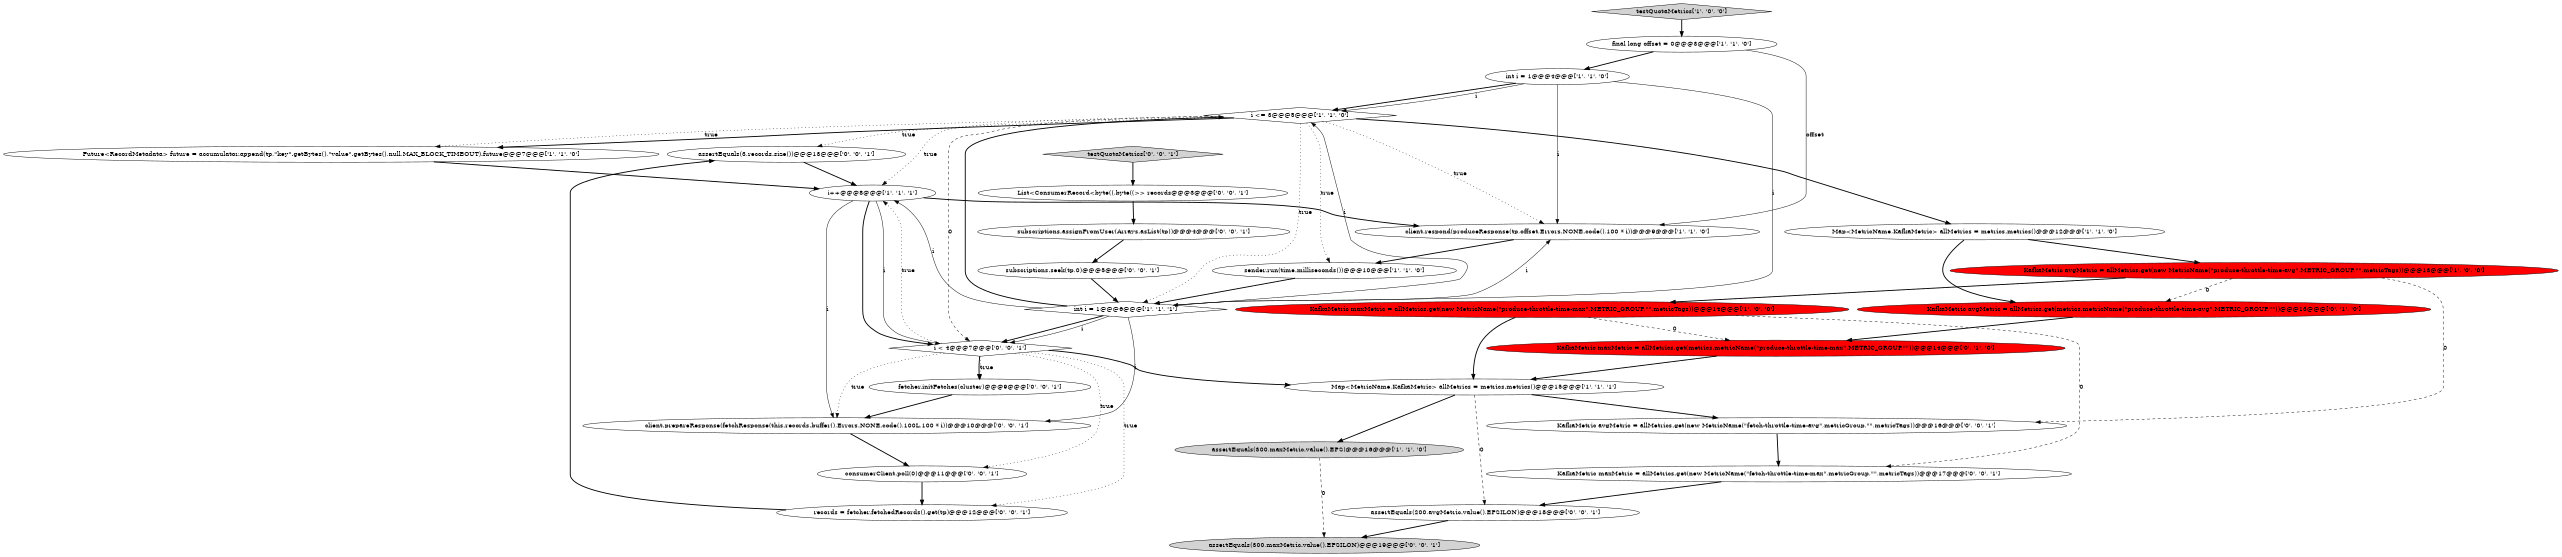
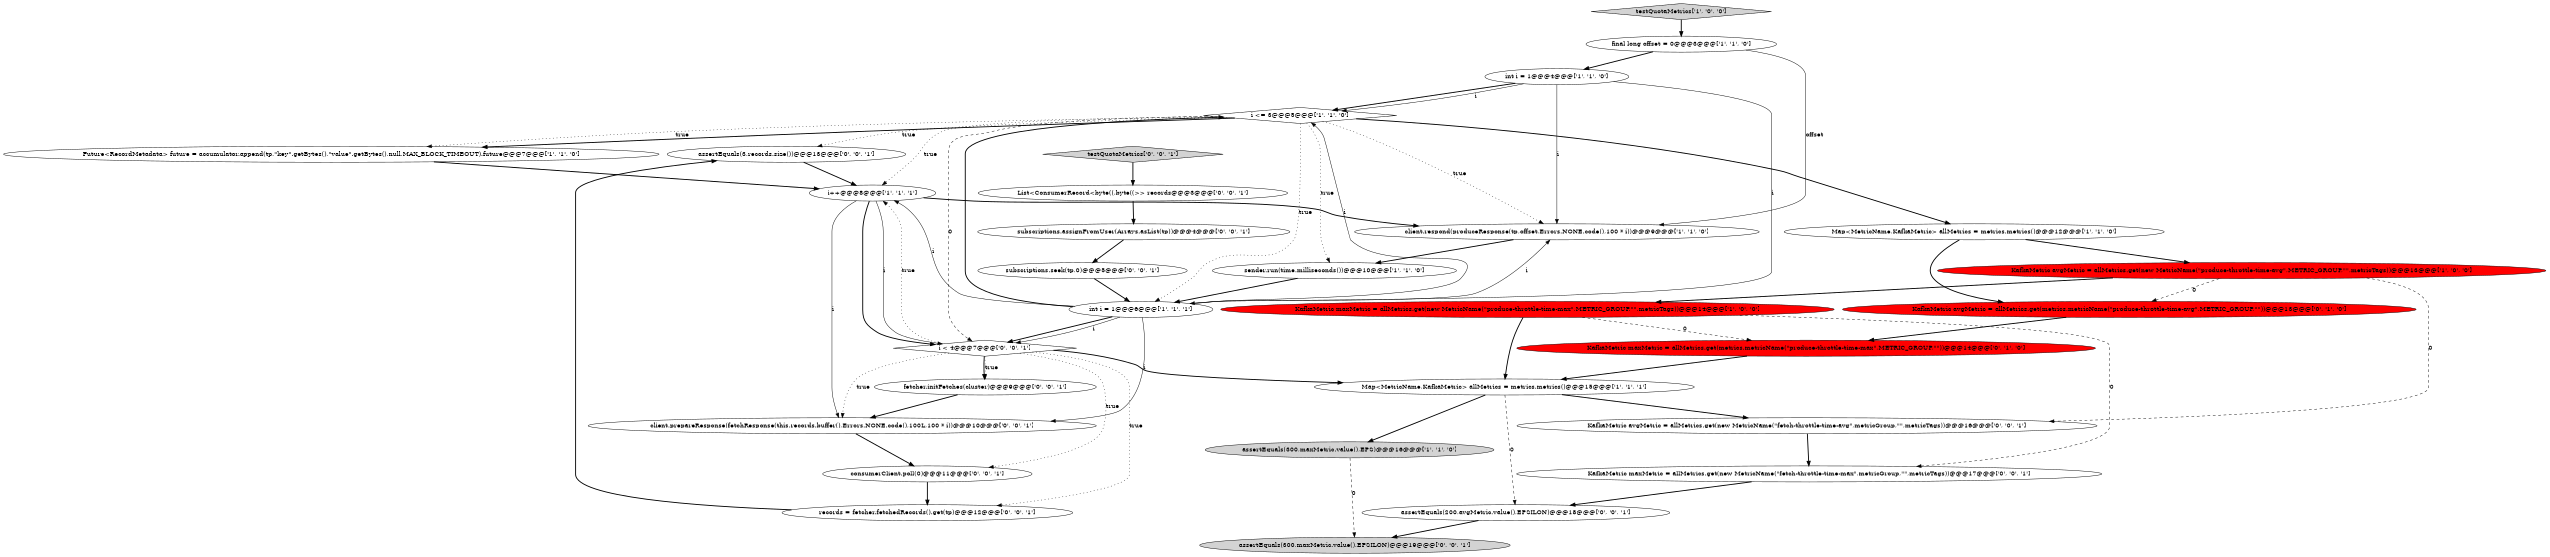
node "int i = 1@@@6@@@['1', '1', '1']": shape diamond -> ellipse
